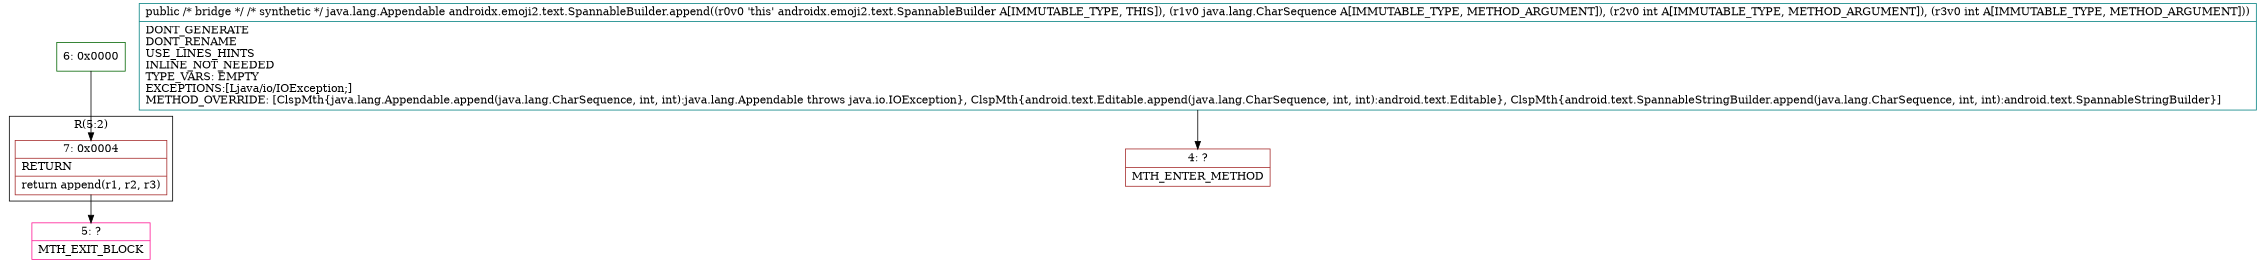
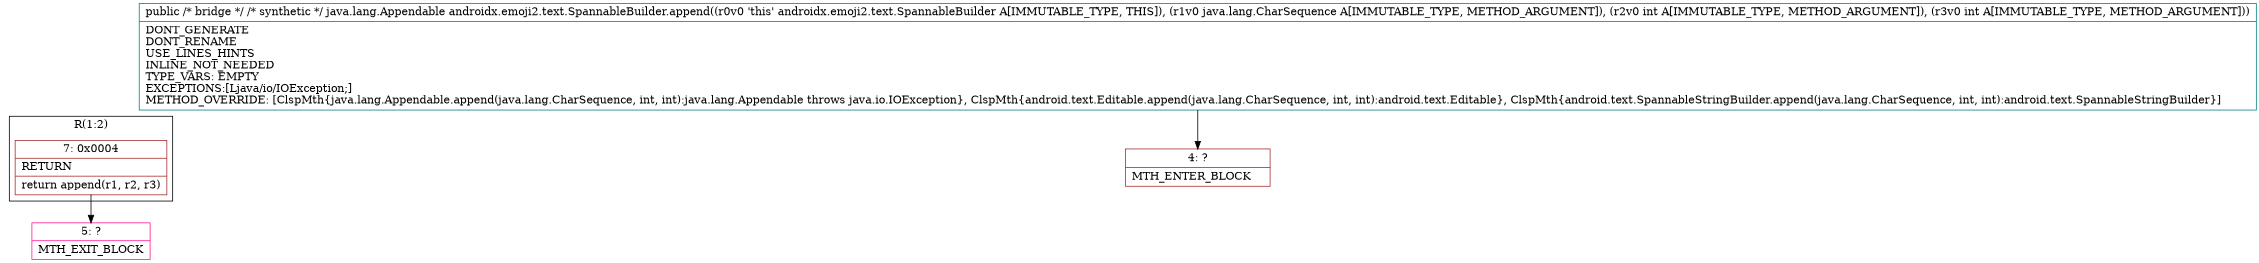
node "6: 0x0000": removed
cluster "R(5:2)": label "R(5:2)" -> "R(1:2)"
node "4: ?": text "MTH_ENTER_METHOD" -> "MTH_ENTER_BLOCK"
